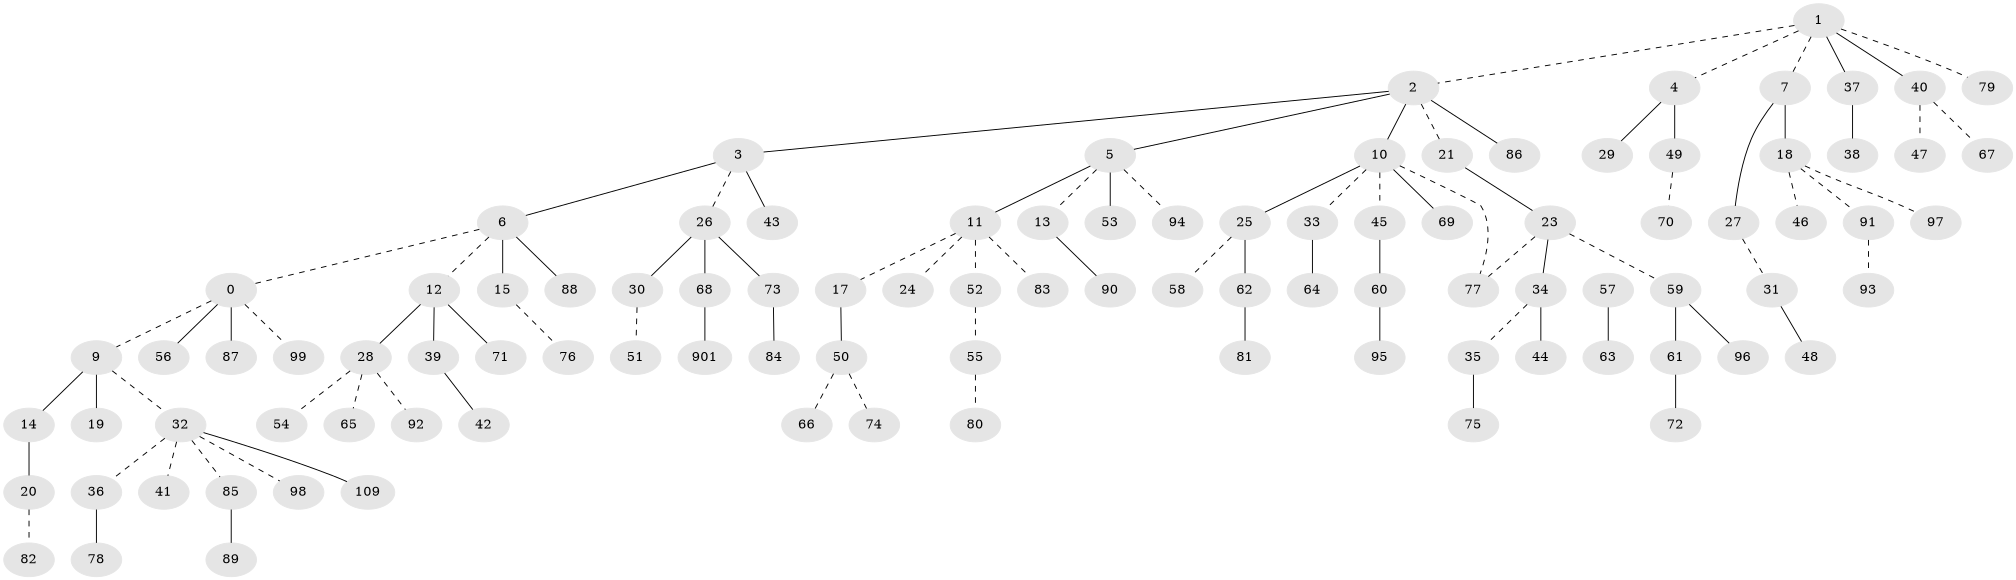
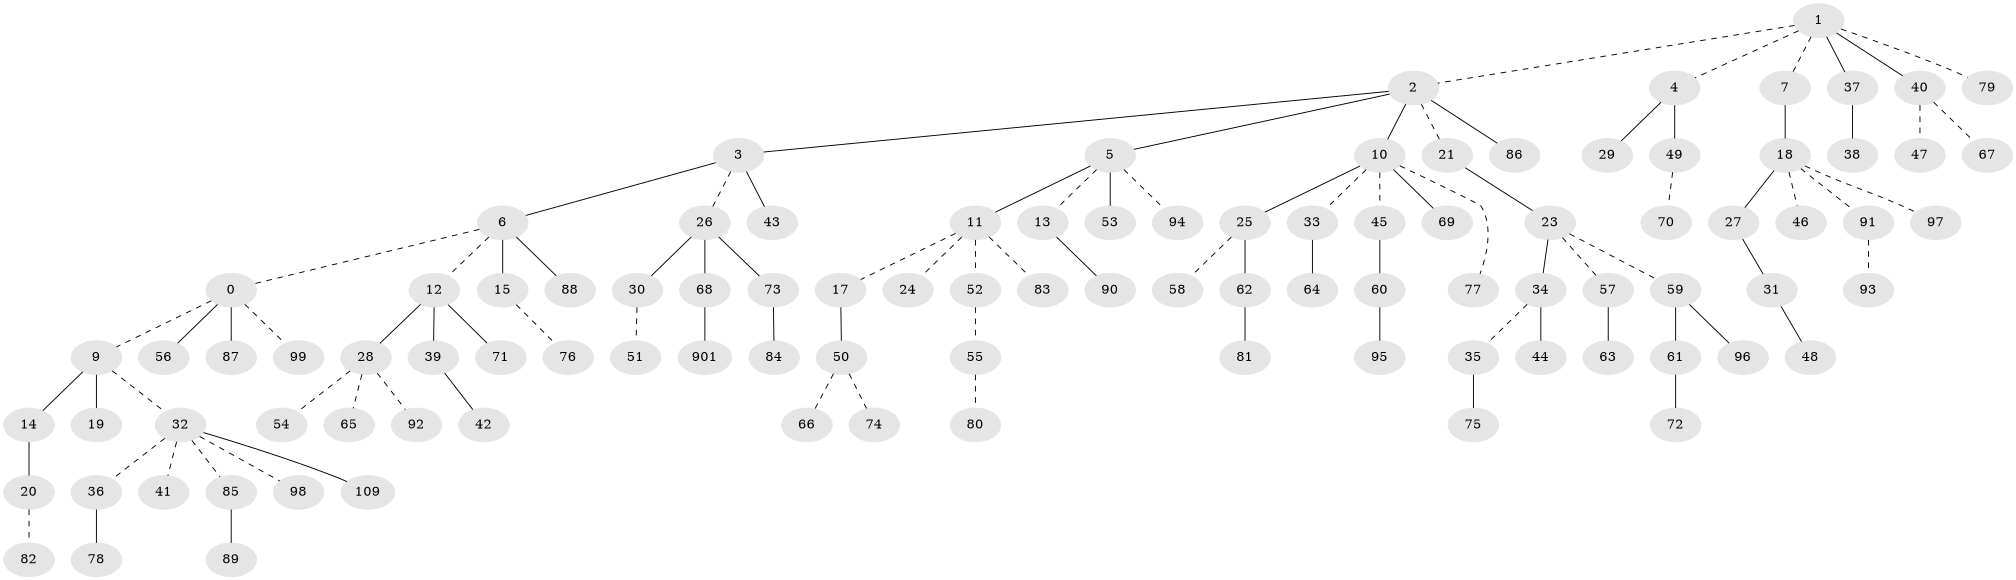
edge "7" -- "27": now "18" -- "27"
edge "23" -- "77": now "23" -- "57"
edge "27" -- "31": style dashed -> solid
